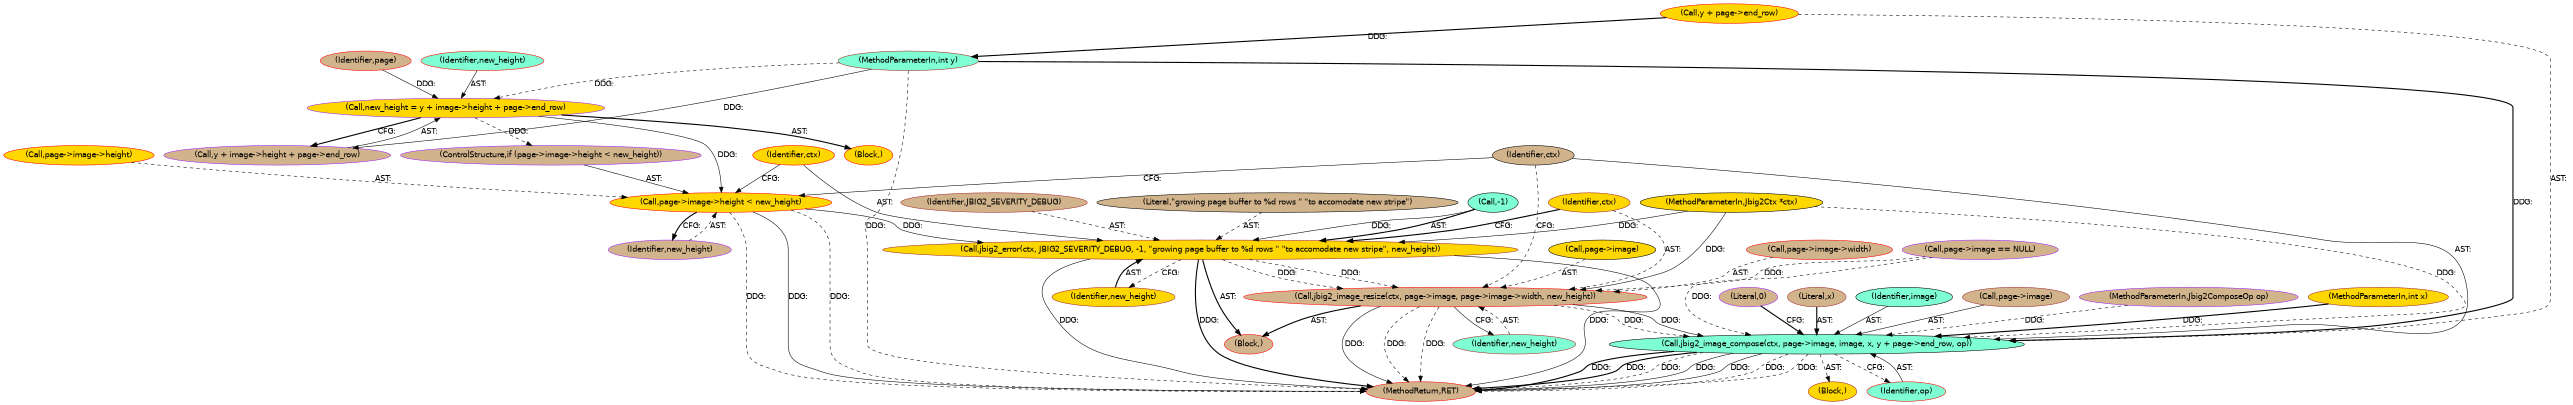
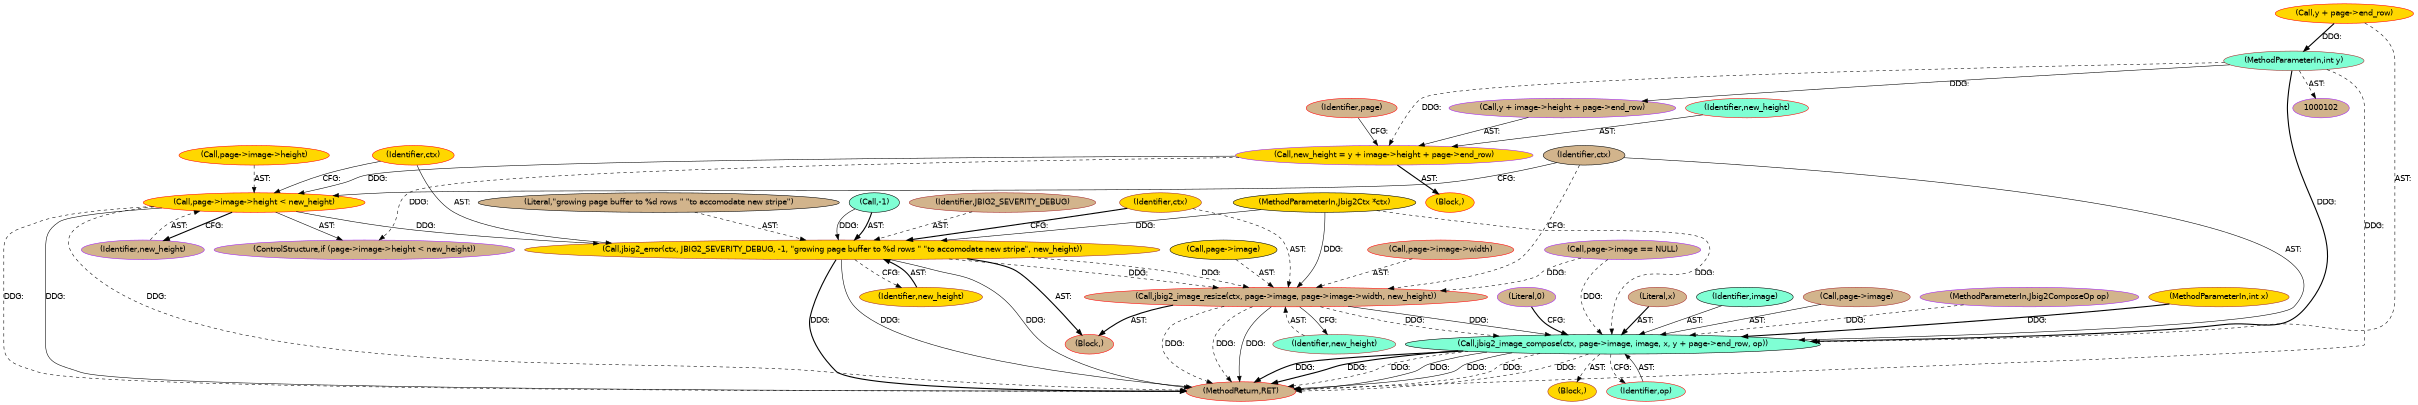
edge "(Identifier,page)" -> "(Call,new_height = y + image->height + page->end_row)": label "DDG: " -> "CFG: "
node "1000102": added
edge "(Call,new_height = y + image->height + page->end_row)" -> "(Call,y + image->height + page->end_row)": removed, label "CFG:"
edge "(ControlStructure,if (page->image->height < new_height))" -> "(Call,page->image->height < new_height)": reversed
